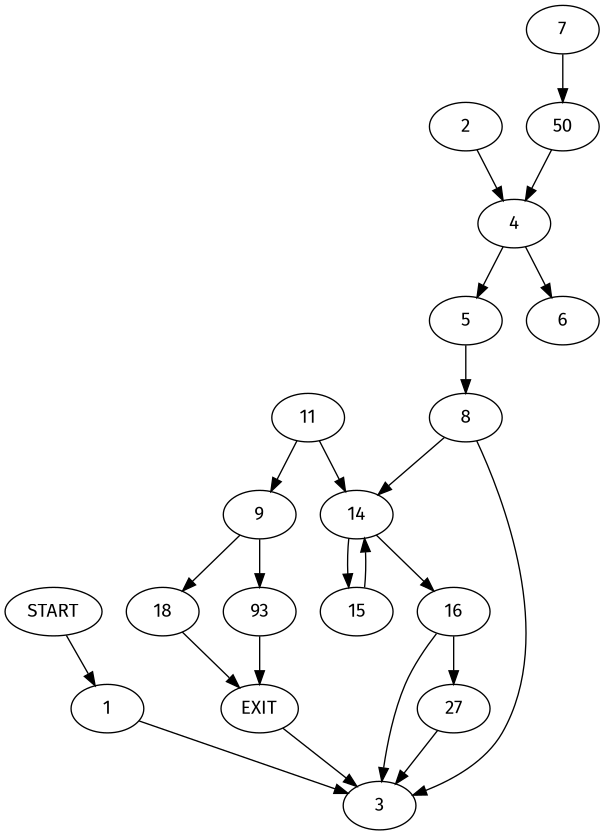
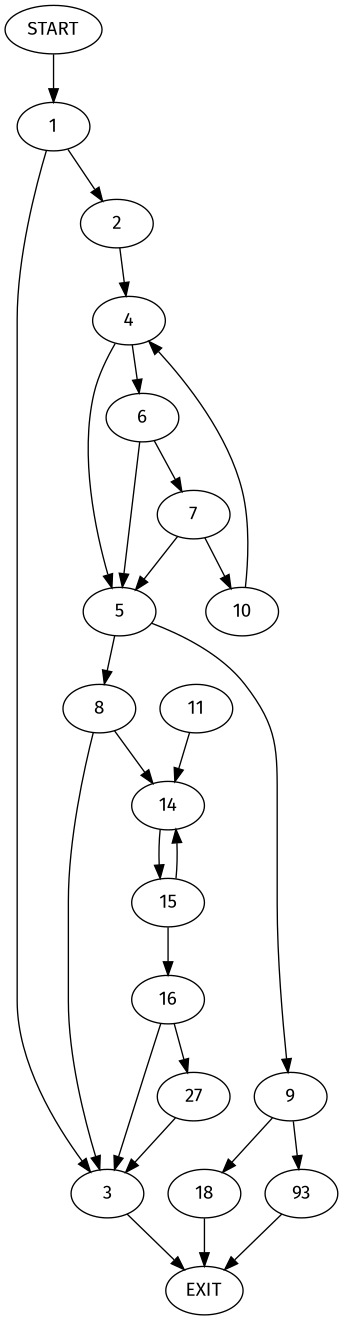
node "50": label "50" -> "10"
edge "1" -> "2": added
edge "6" -> "7": added
edge "11" -> "9": now "5" -> "9"
edge "6" -> "5": added
edge "7" -> "5": added
edge "14" -> "16": now "15" -> "16"
edge "EXIT" -> "3": reversed
